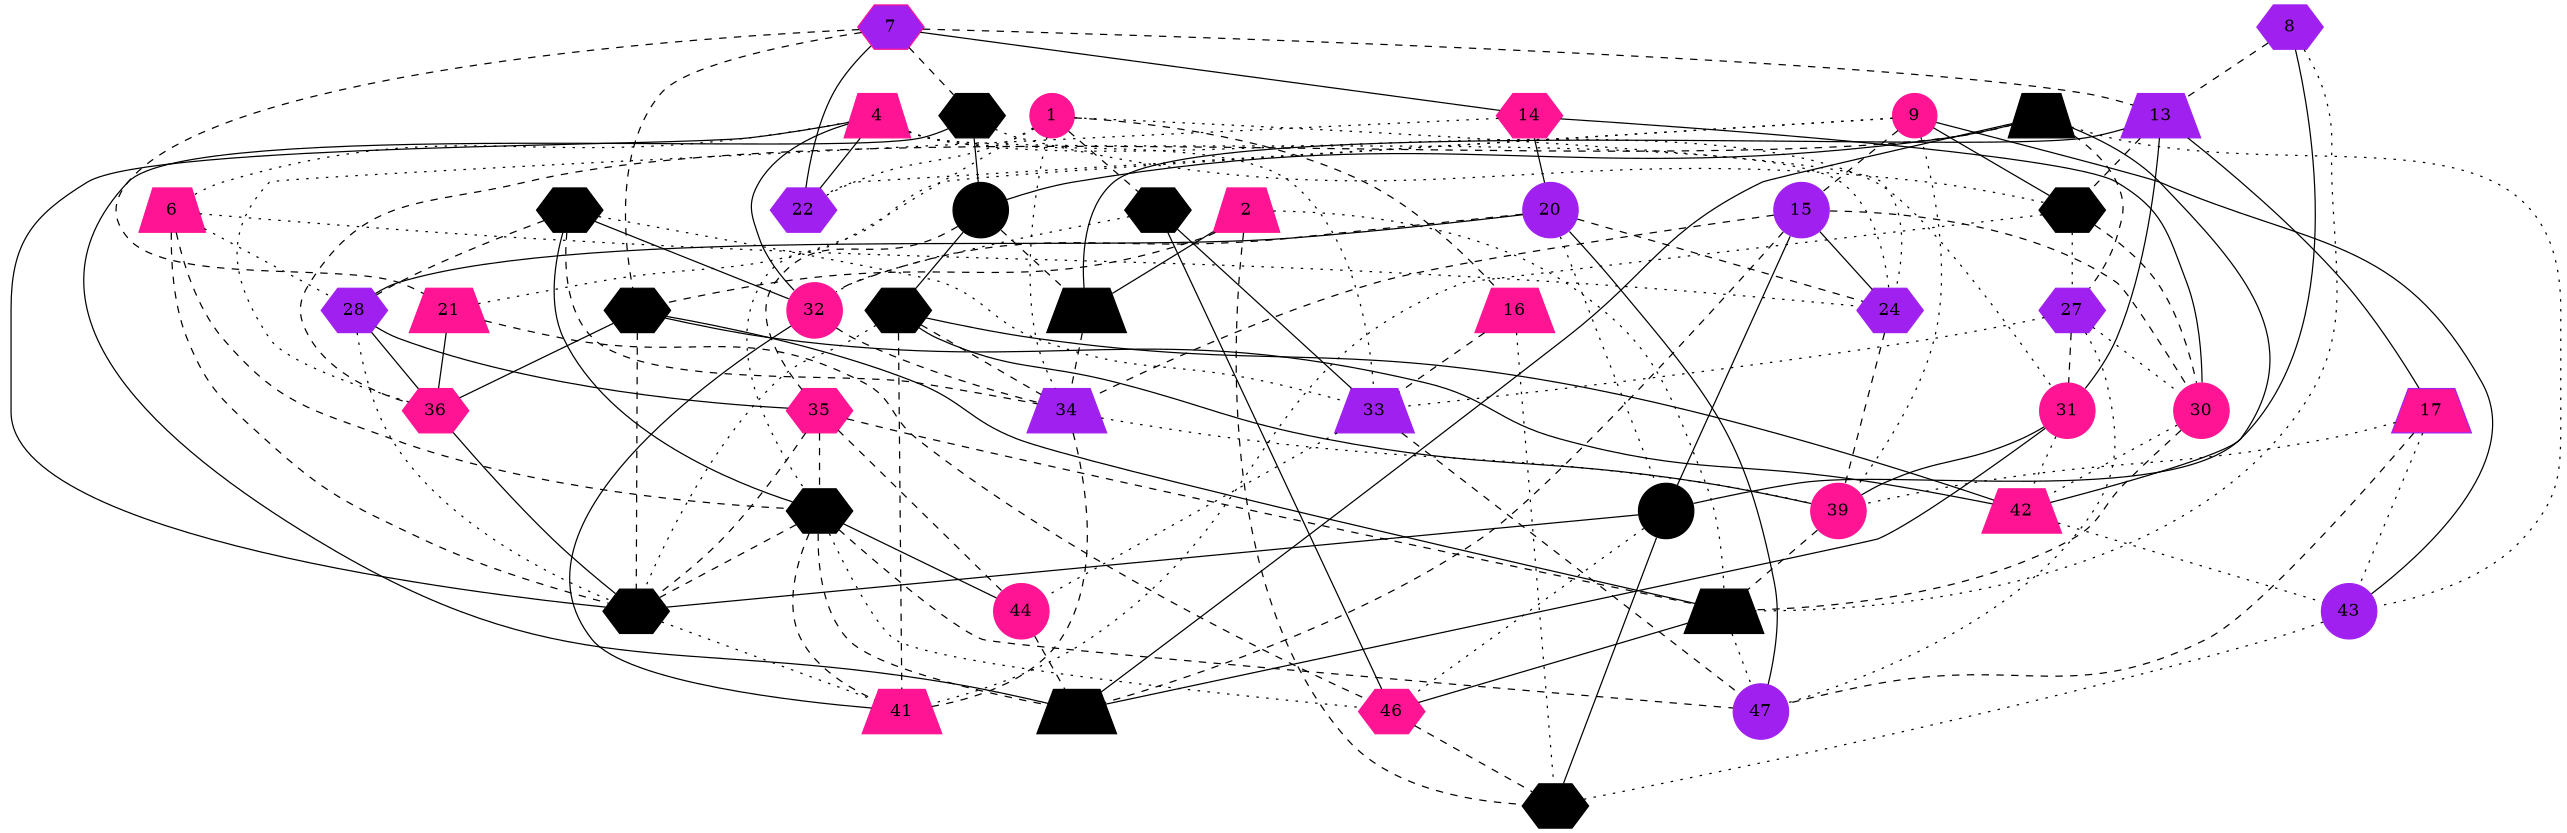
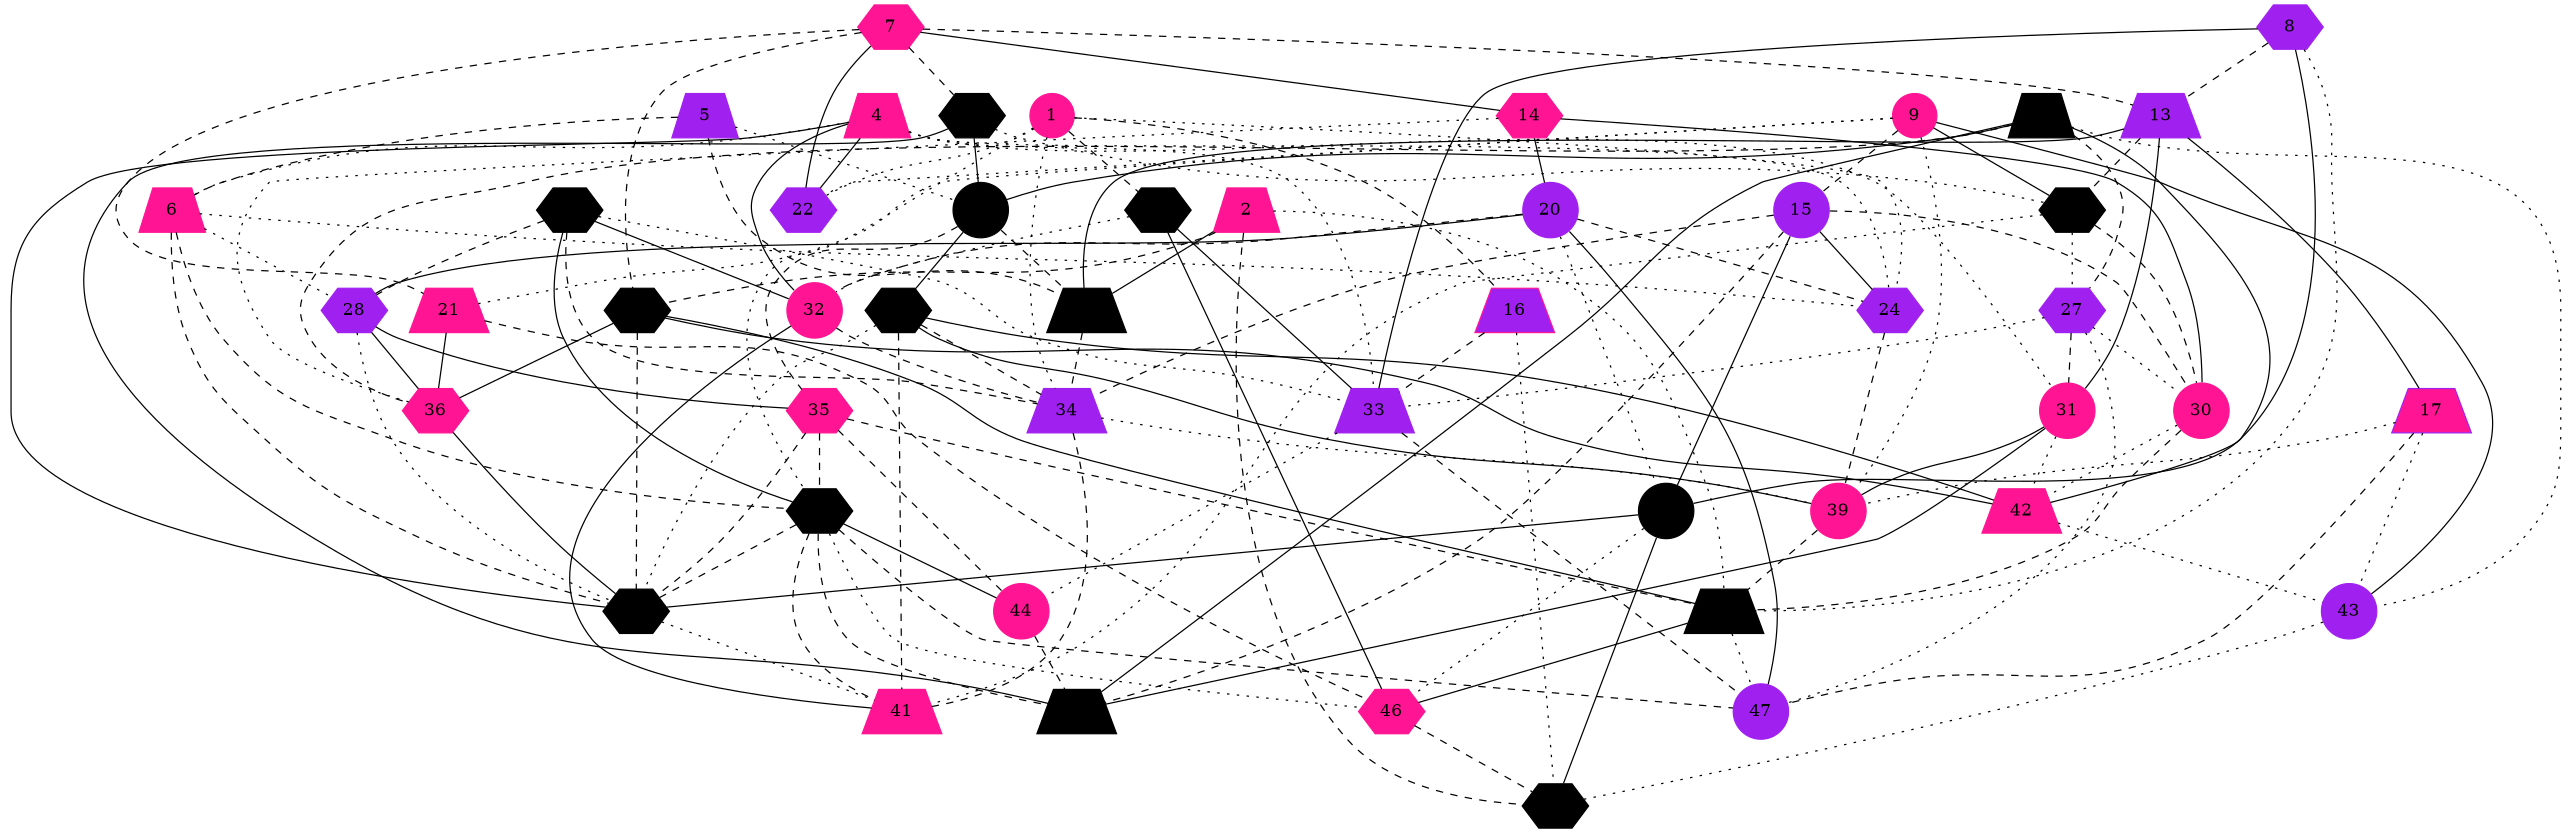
node "7": fillcolor purple -> deeppink
edge "8" -- "33": added
node "5": added
node "16": fillcolor deeppink -> purple
